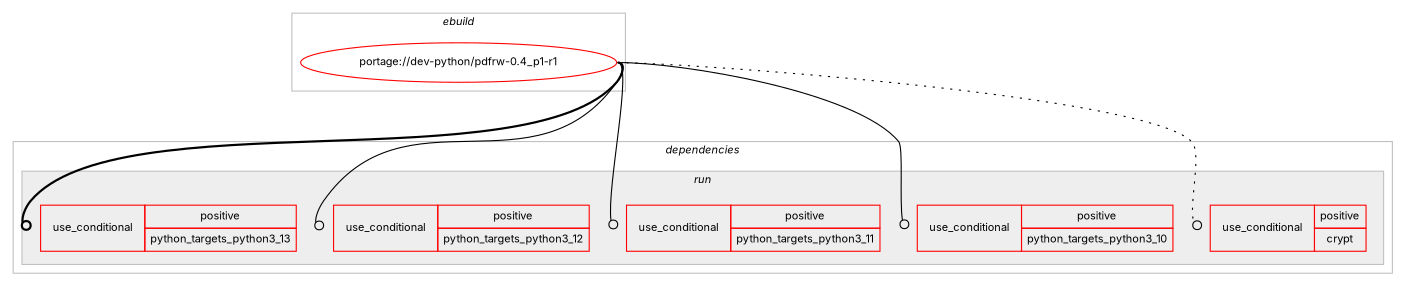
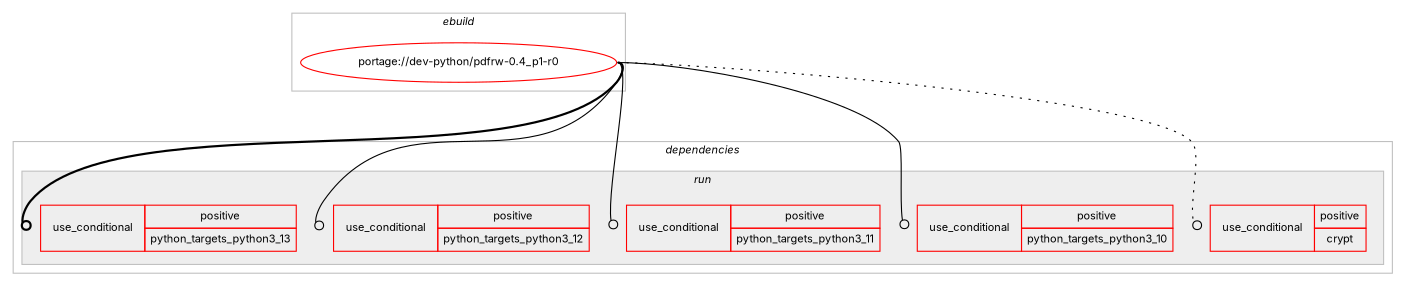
node "portage://dev-python/pdfrw-0.4_p1-r1": label "portage://dev-python/pdfrw-0.4_p1-r1" -> "portage://dev-python/pdfrw-0.4_p1-r0"
